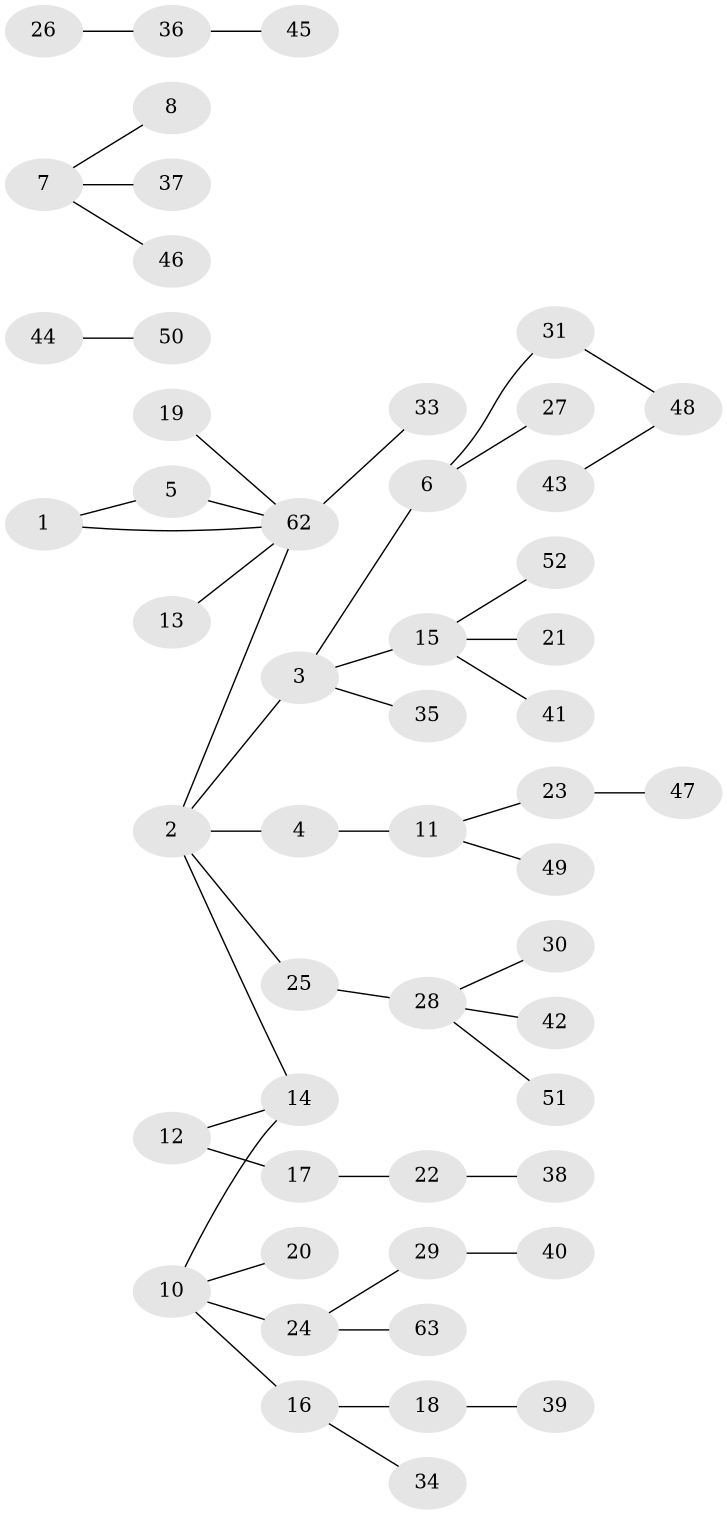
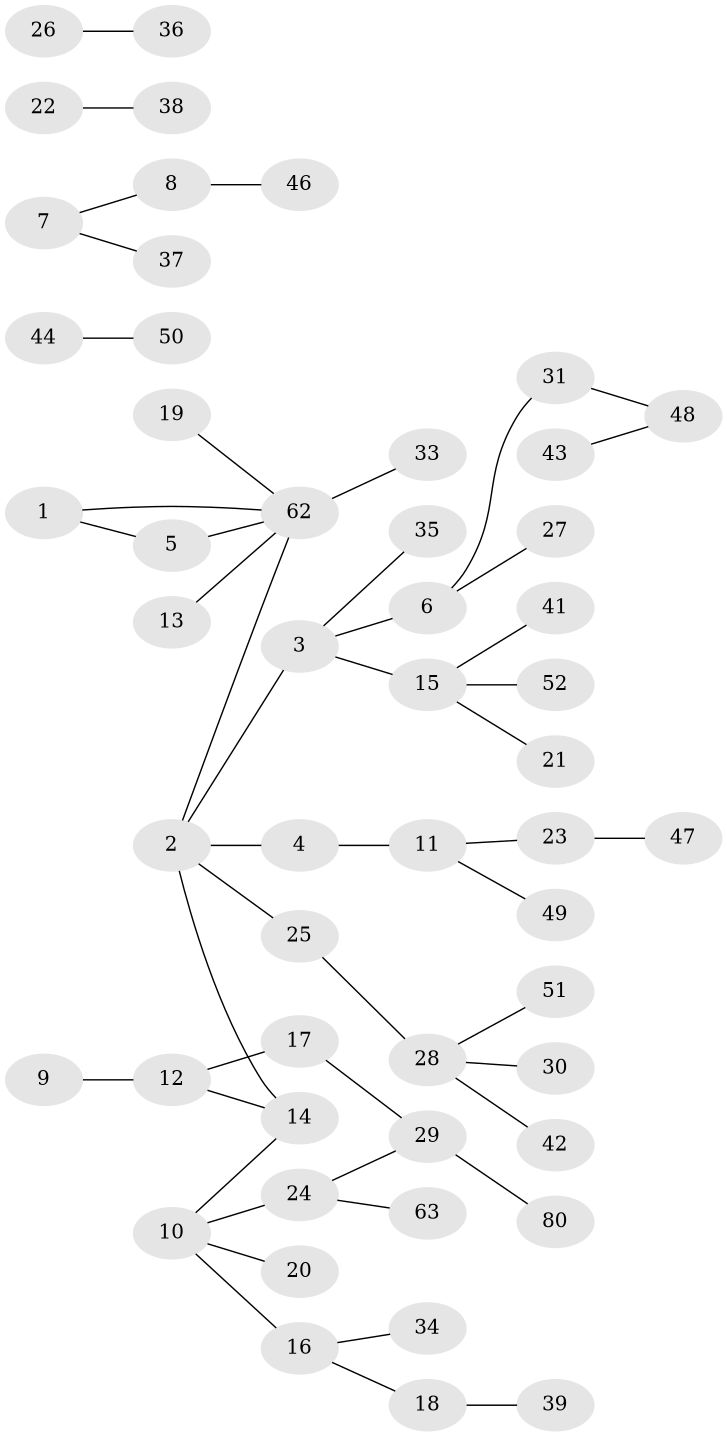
node "45": removed
edge "7" -- "46": now "8" -- "46"
node "9": added
edge "17" -- "22": now "17" -- "29"
node "40": label "40" -> "80"
